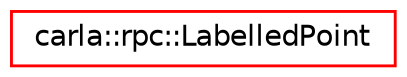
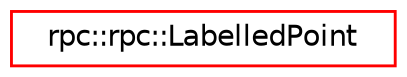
node "carla::rpc::LabelledPoint": label "carla::rpc::LabelledPoint" -> "rpc::rpc::LabelledPoint"
